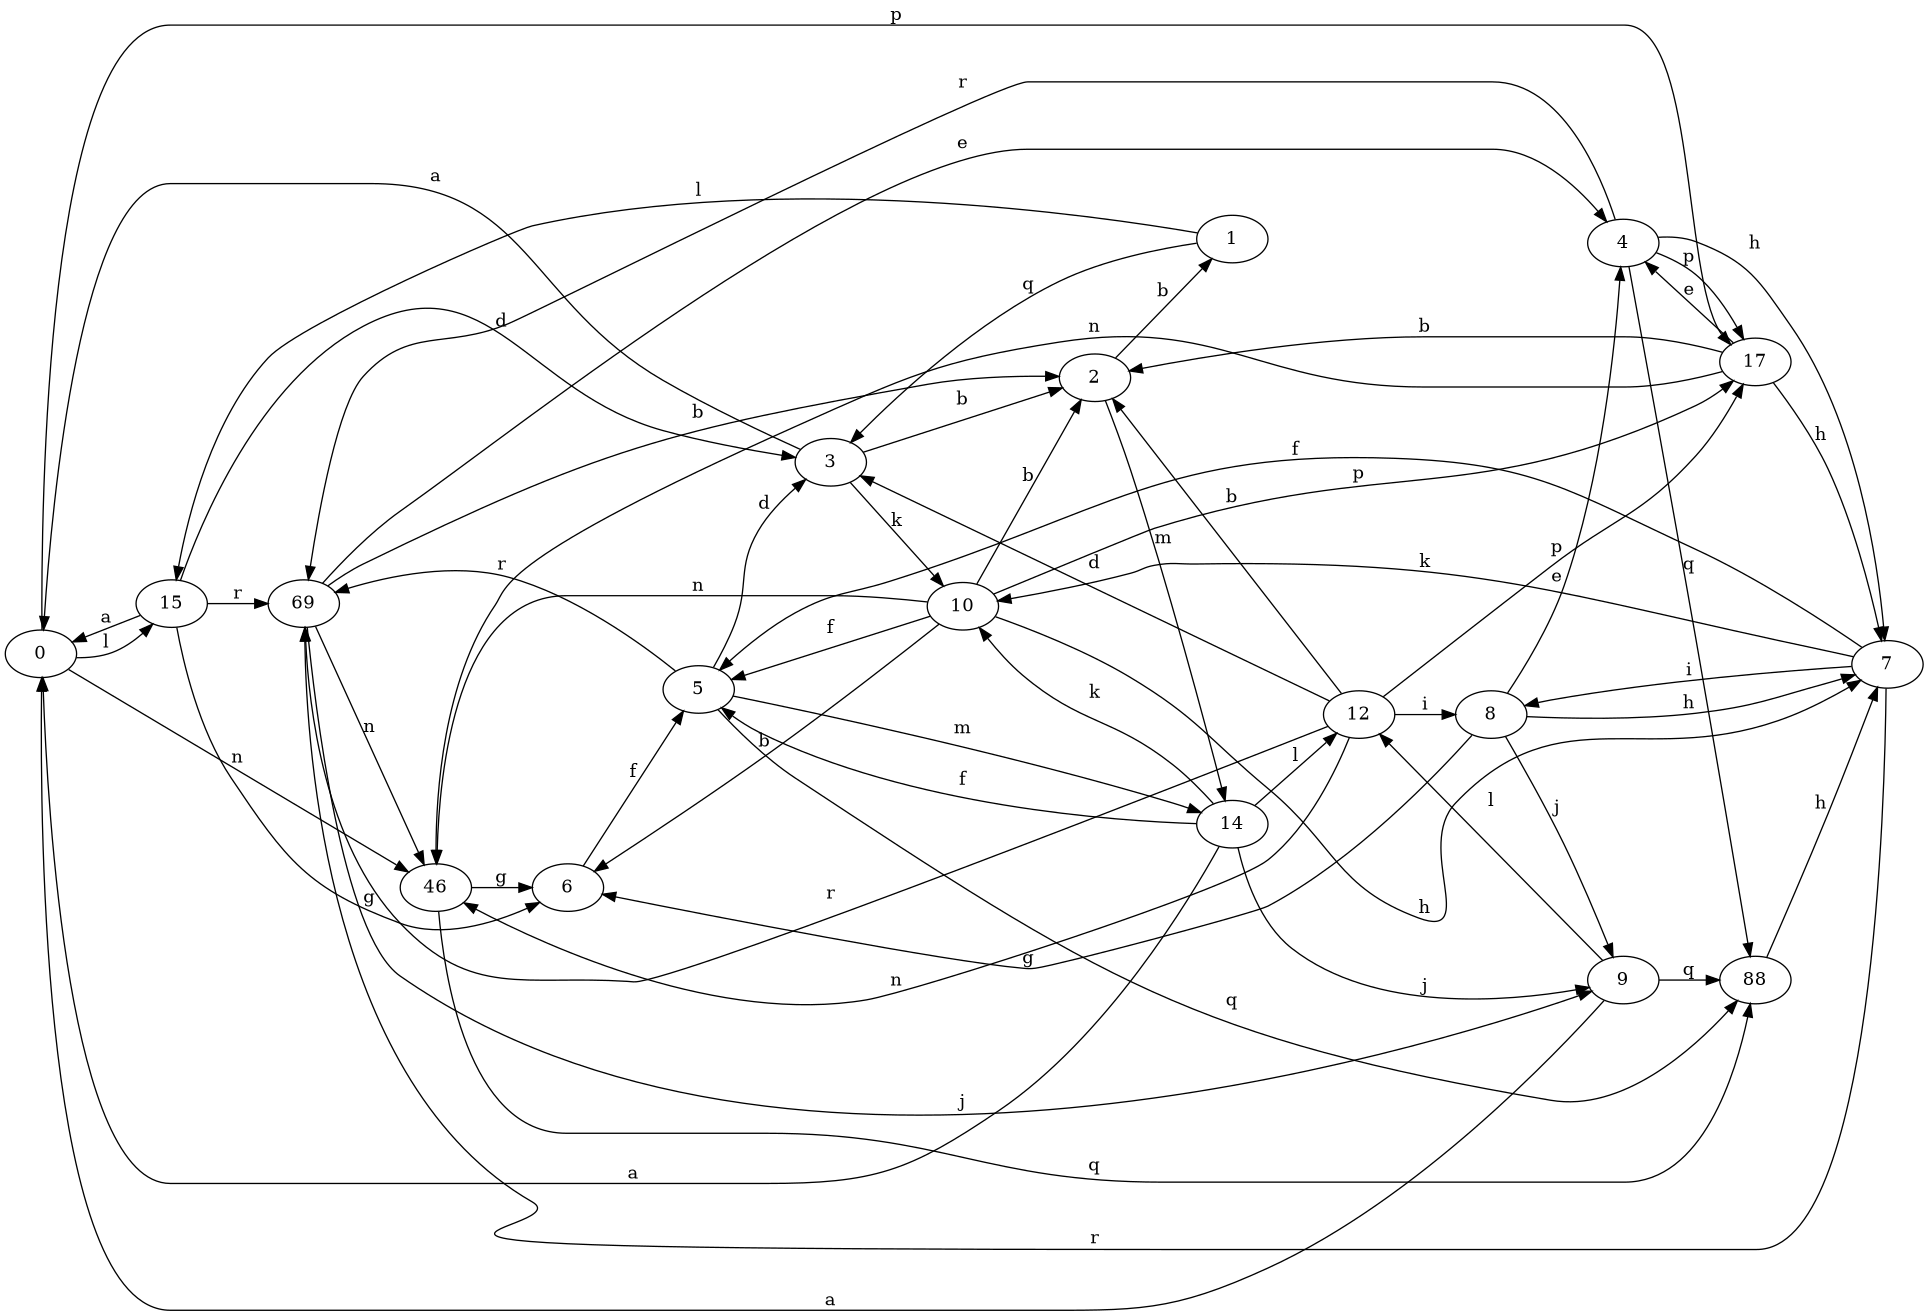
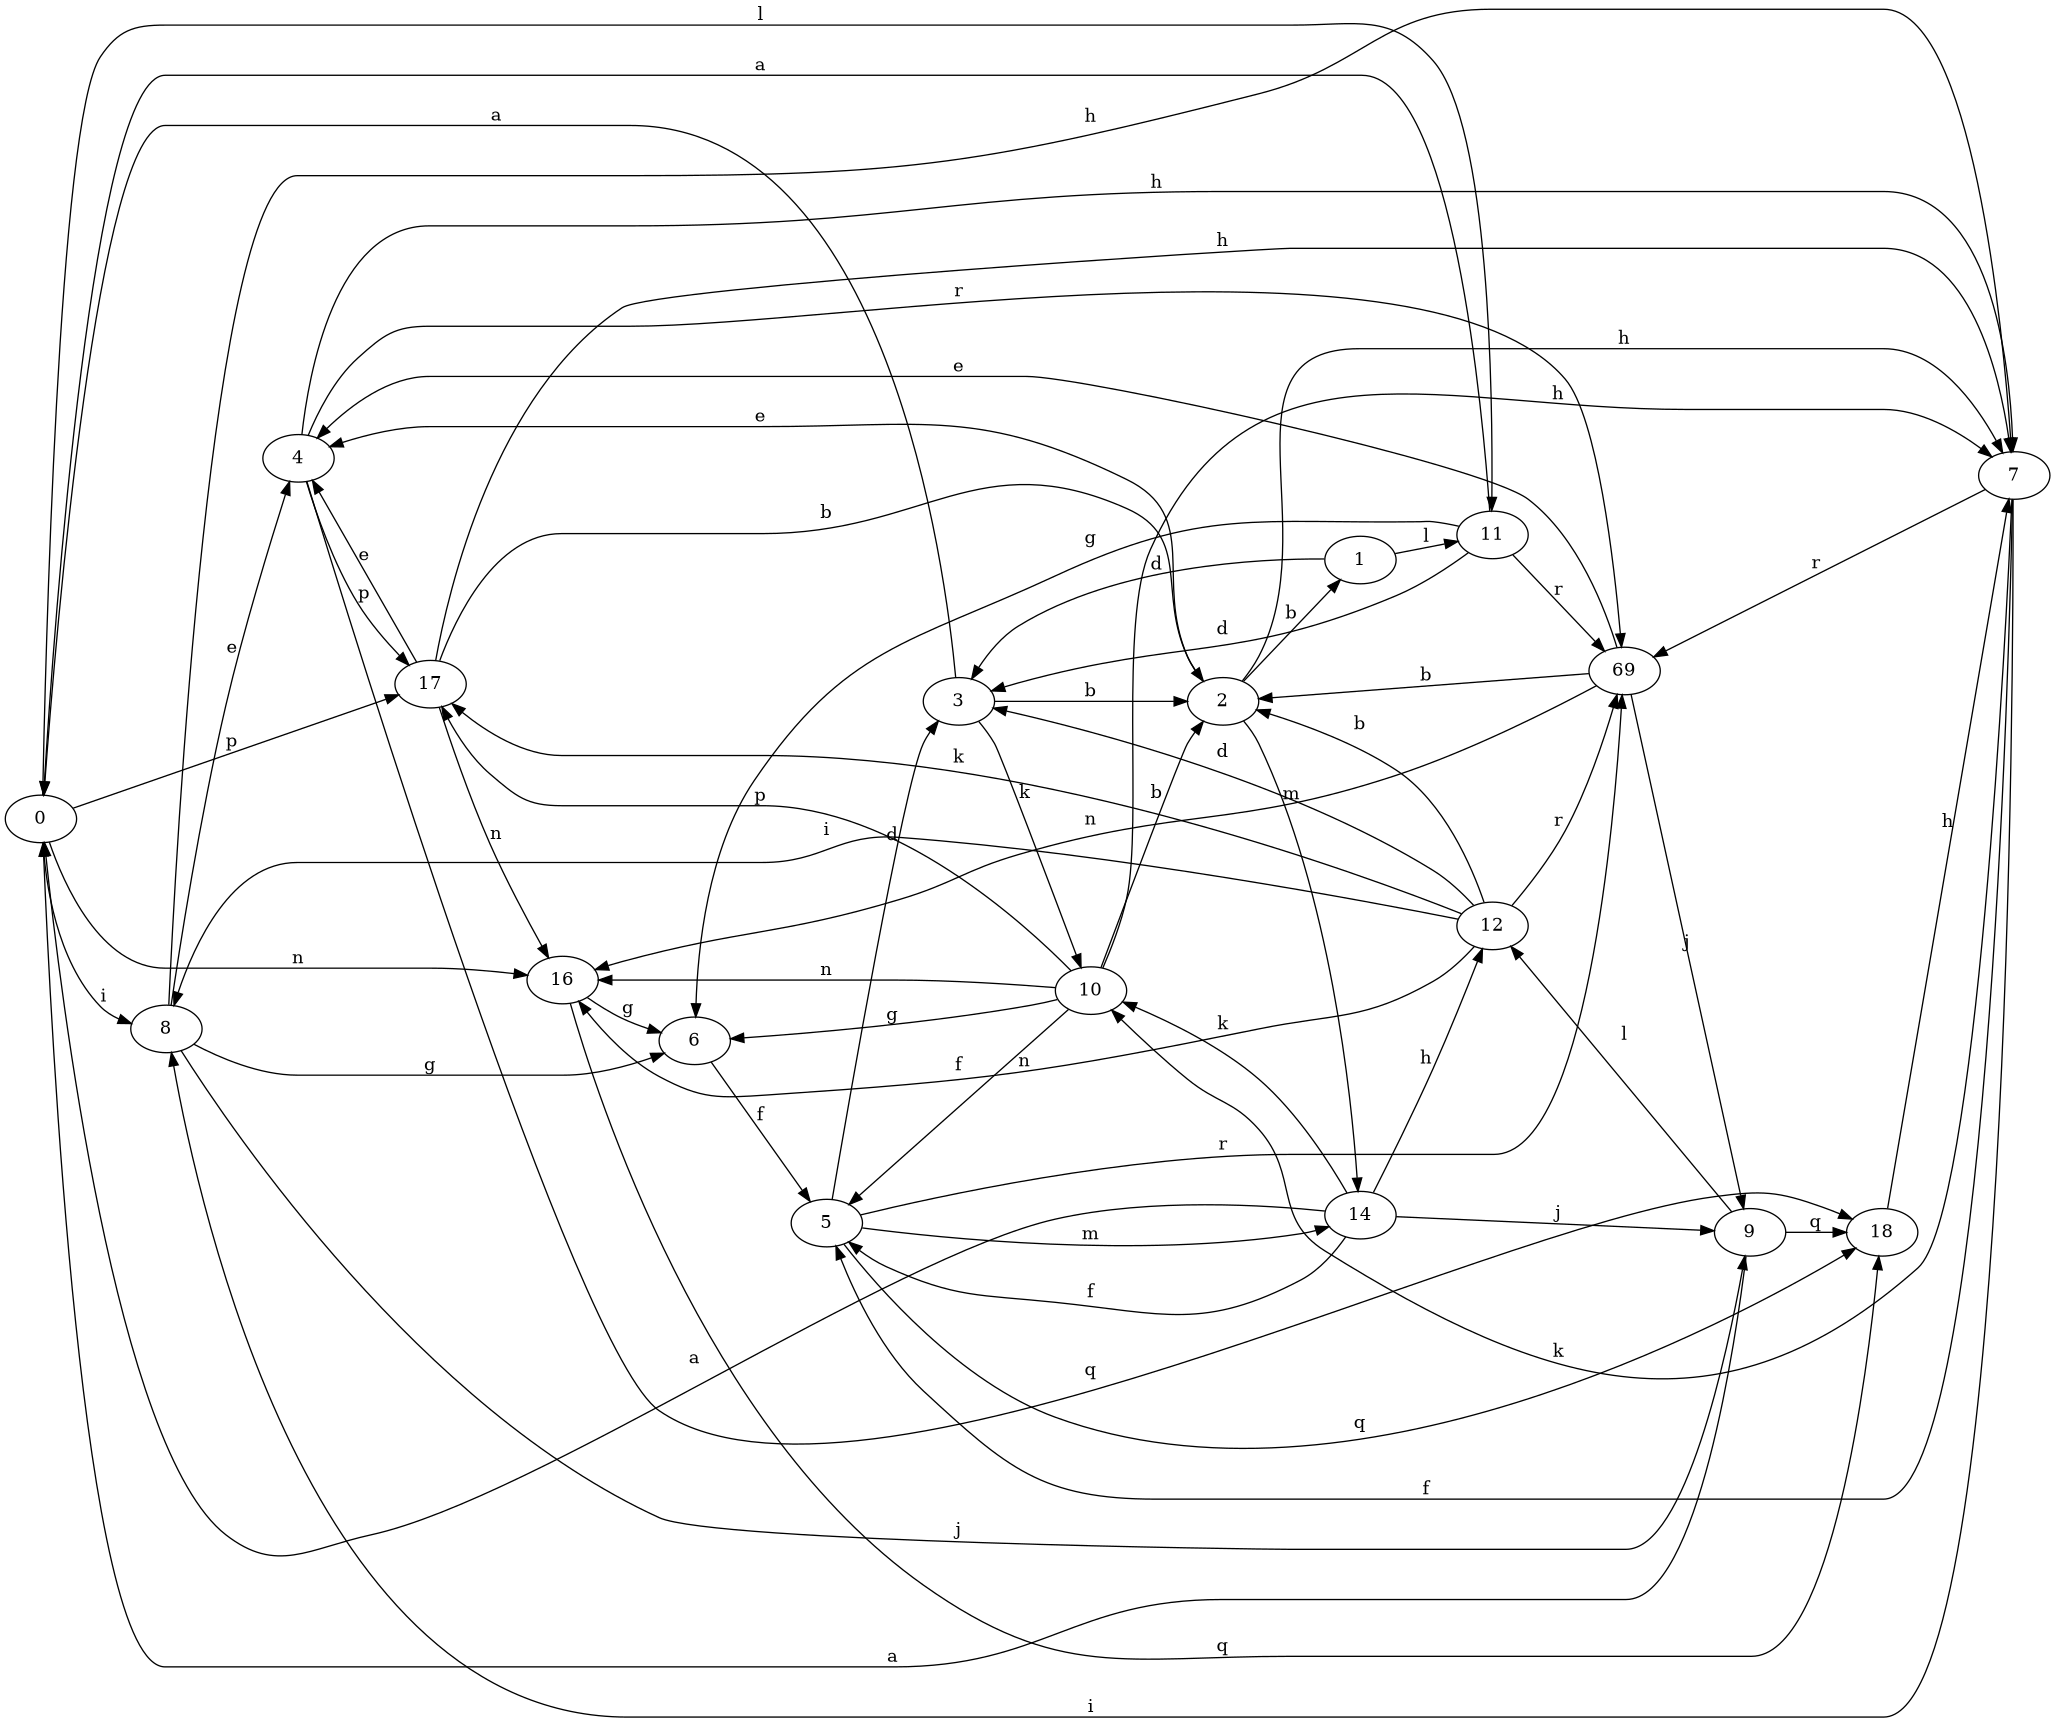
edge "1" -> "3": label "q" -> "d"
edge "2" -> "7": added, label "h"
edge "2" -> "4": added, label "e"
edge "12" -> "17": label "p" -> "k"
node "15": label "15" -> "11"
edge "10" -> "6": label "b" -> "g"
edge "14" -> "12": label "l" -> "h"
node "46": label "46" -> "16"
edge "0" -> "8": added, label "i"
node "88": label "88" -> "18"
